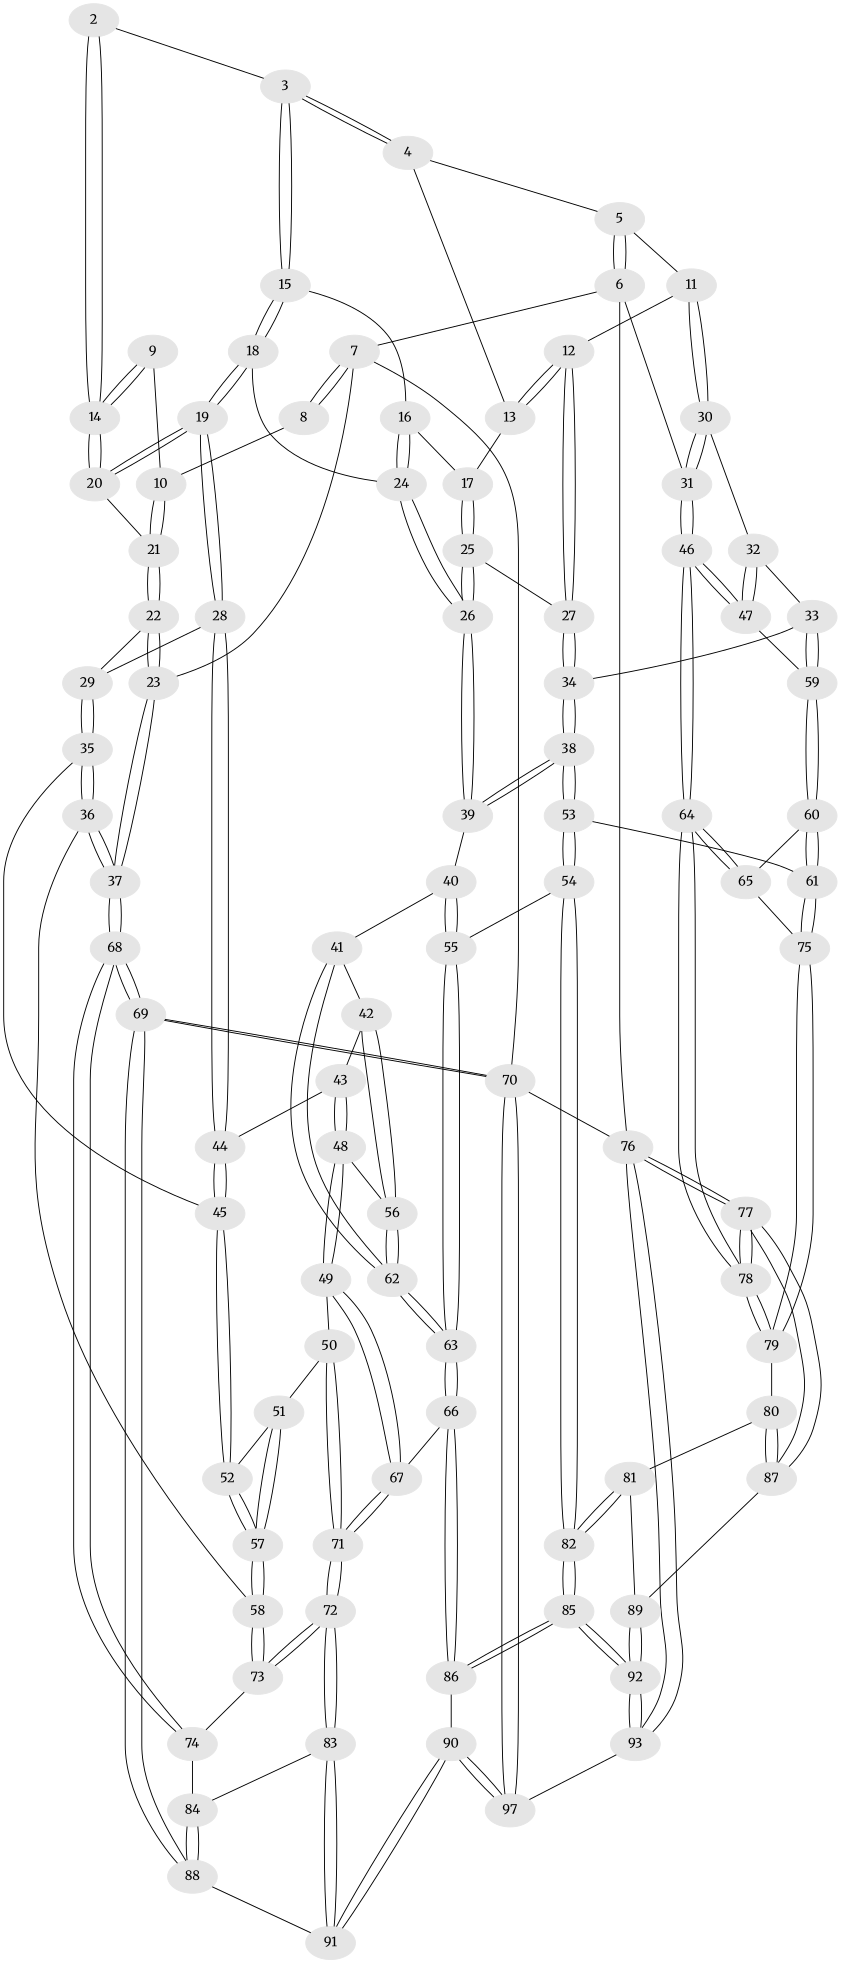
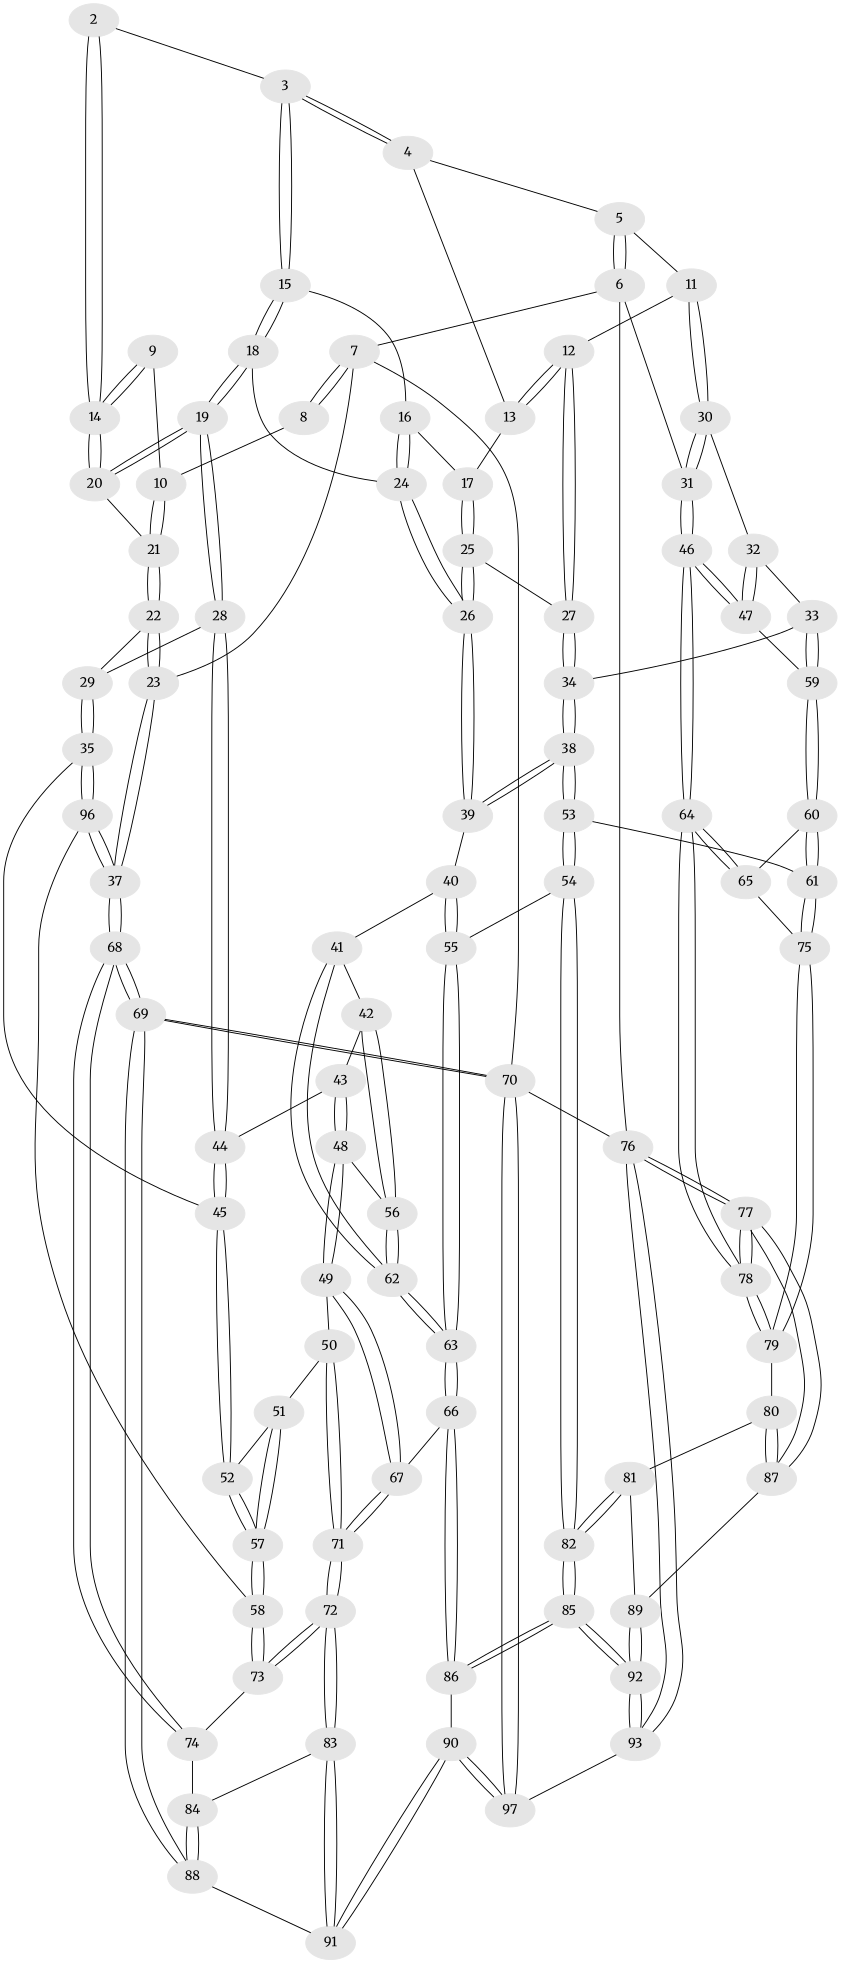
node "36": label "36" -> "96"
